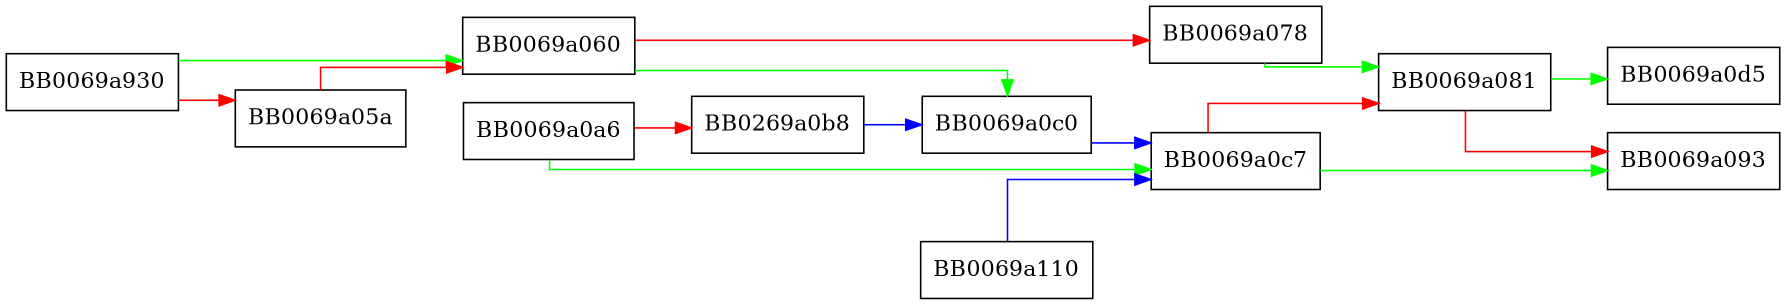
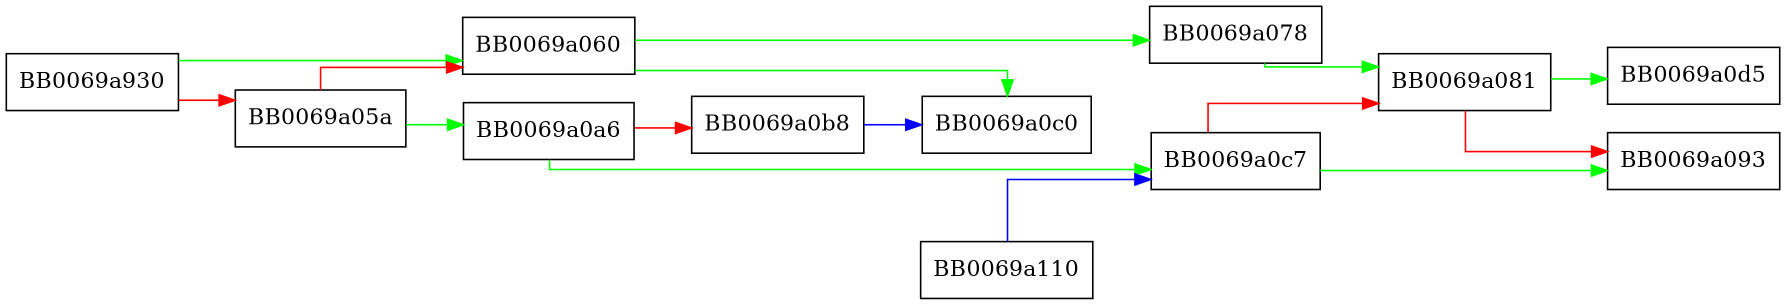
edge "BB0069a060" -> "BB0069a078": color red -> green
edge "BB0069a05a" -> "BB0069a0a6": added
node "BB0269a0b8": label "BB0269a0b8" -> "BB0069a0b8"
edge "BB0069a0c0" -> "BB0069a0c7": removed
